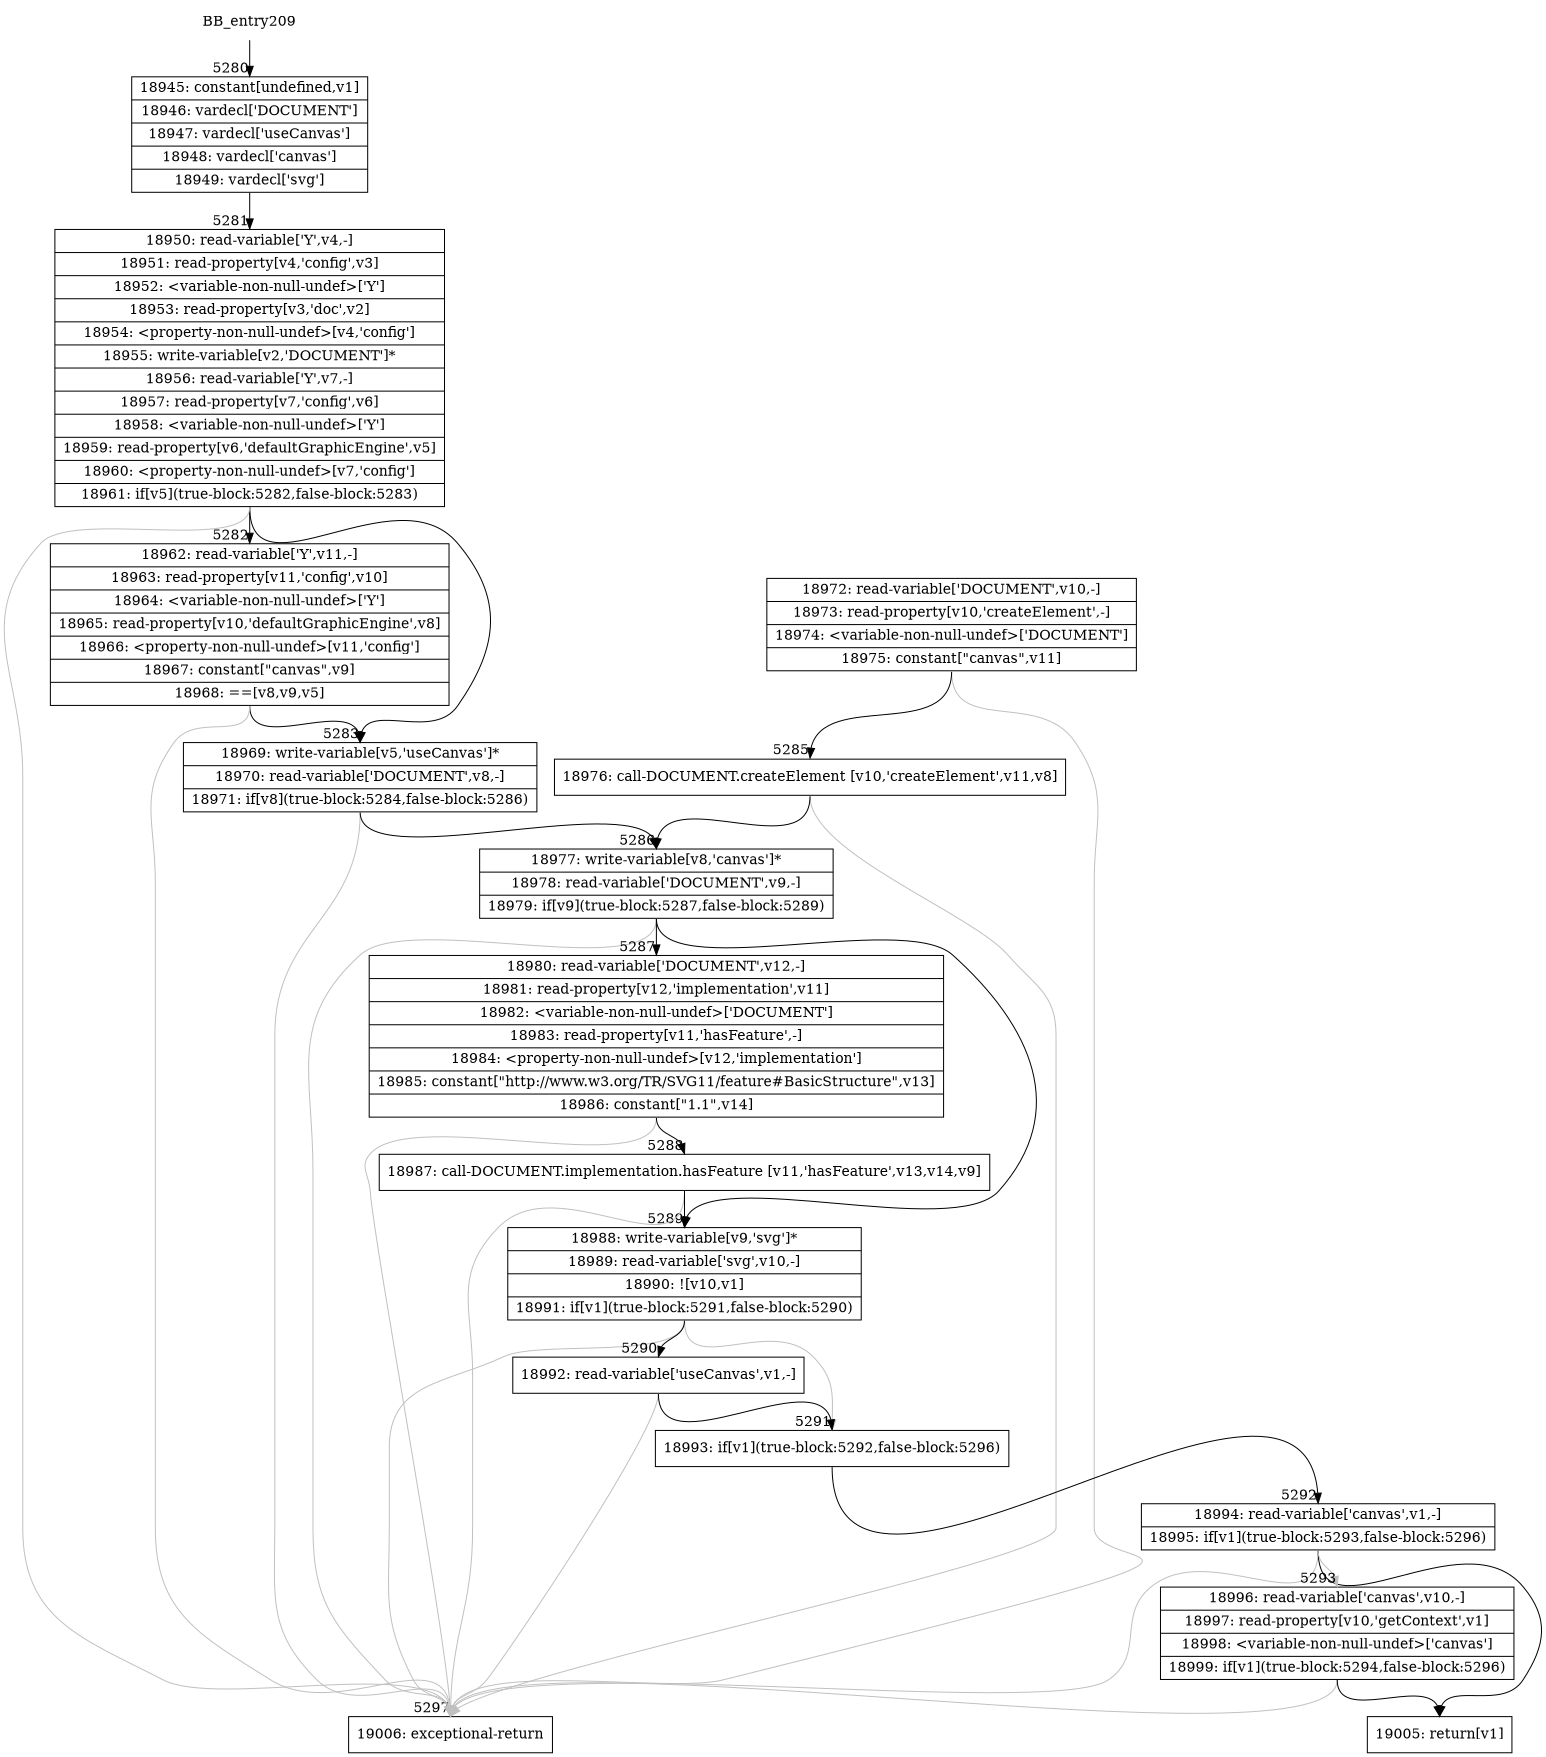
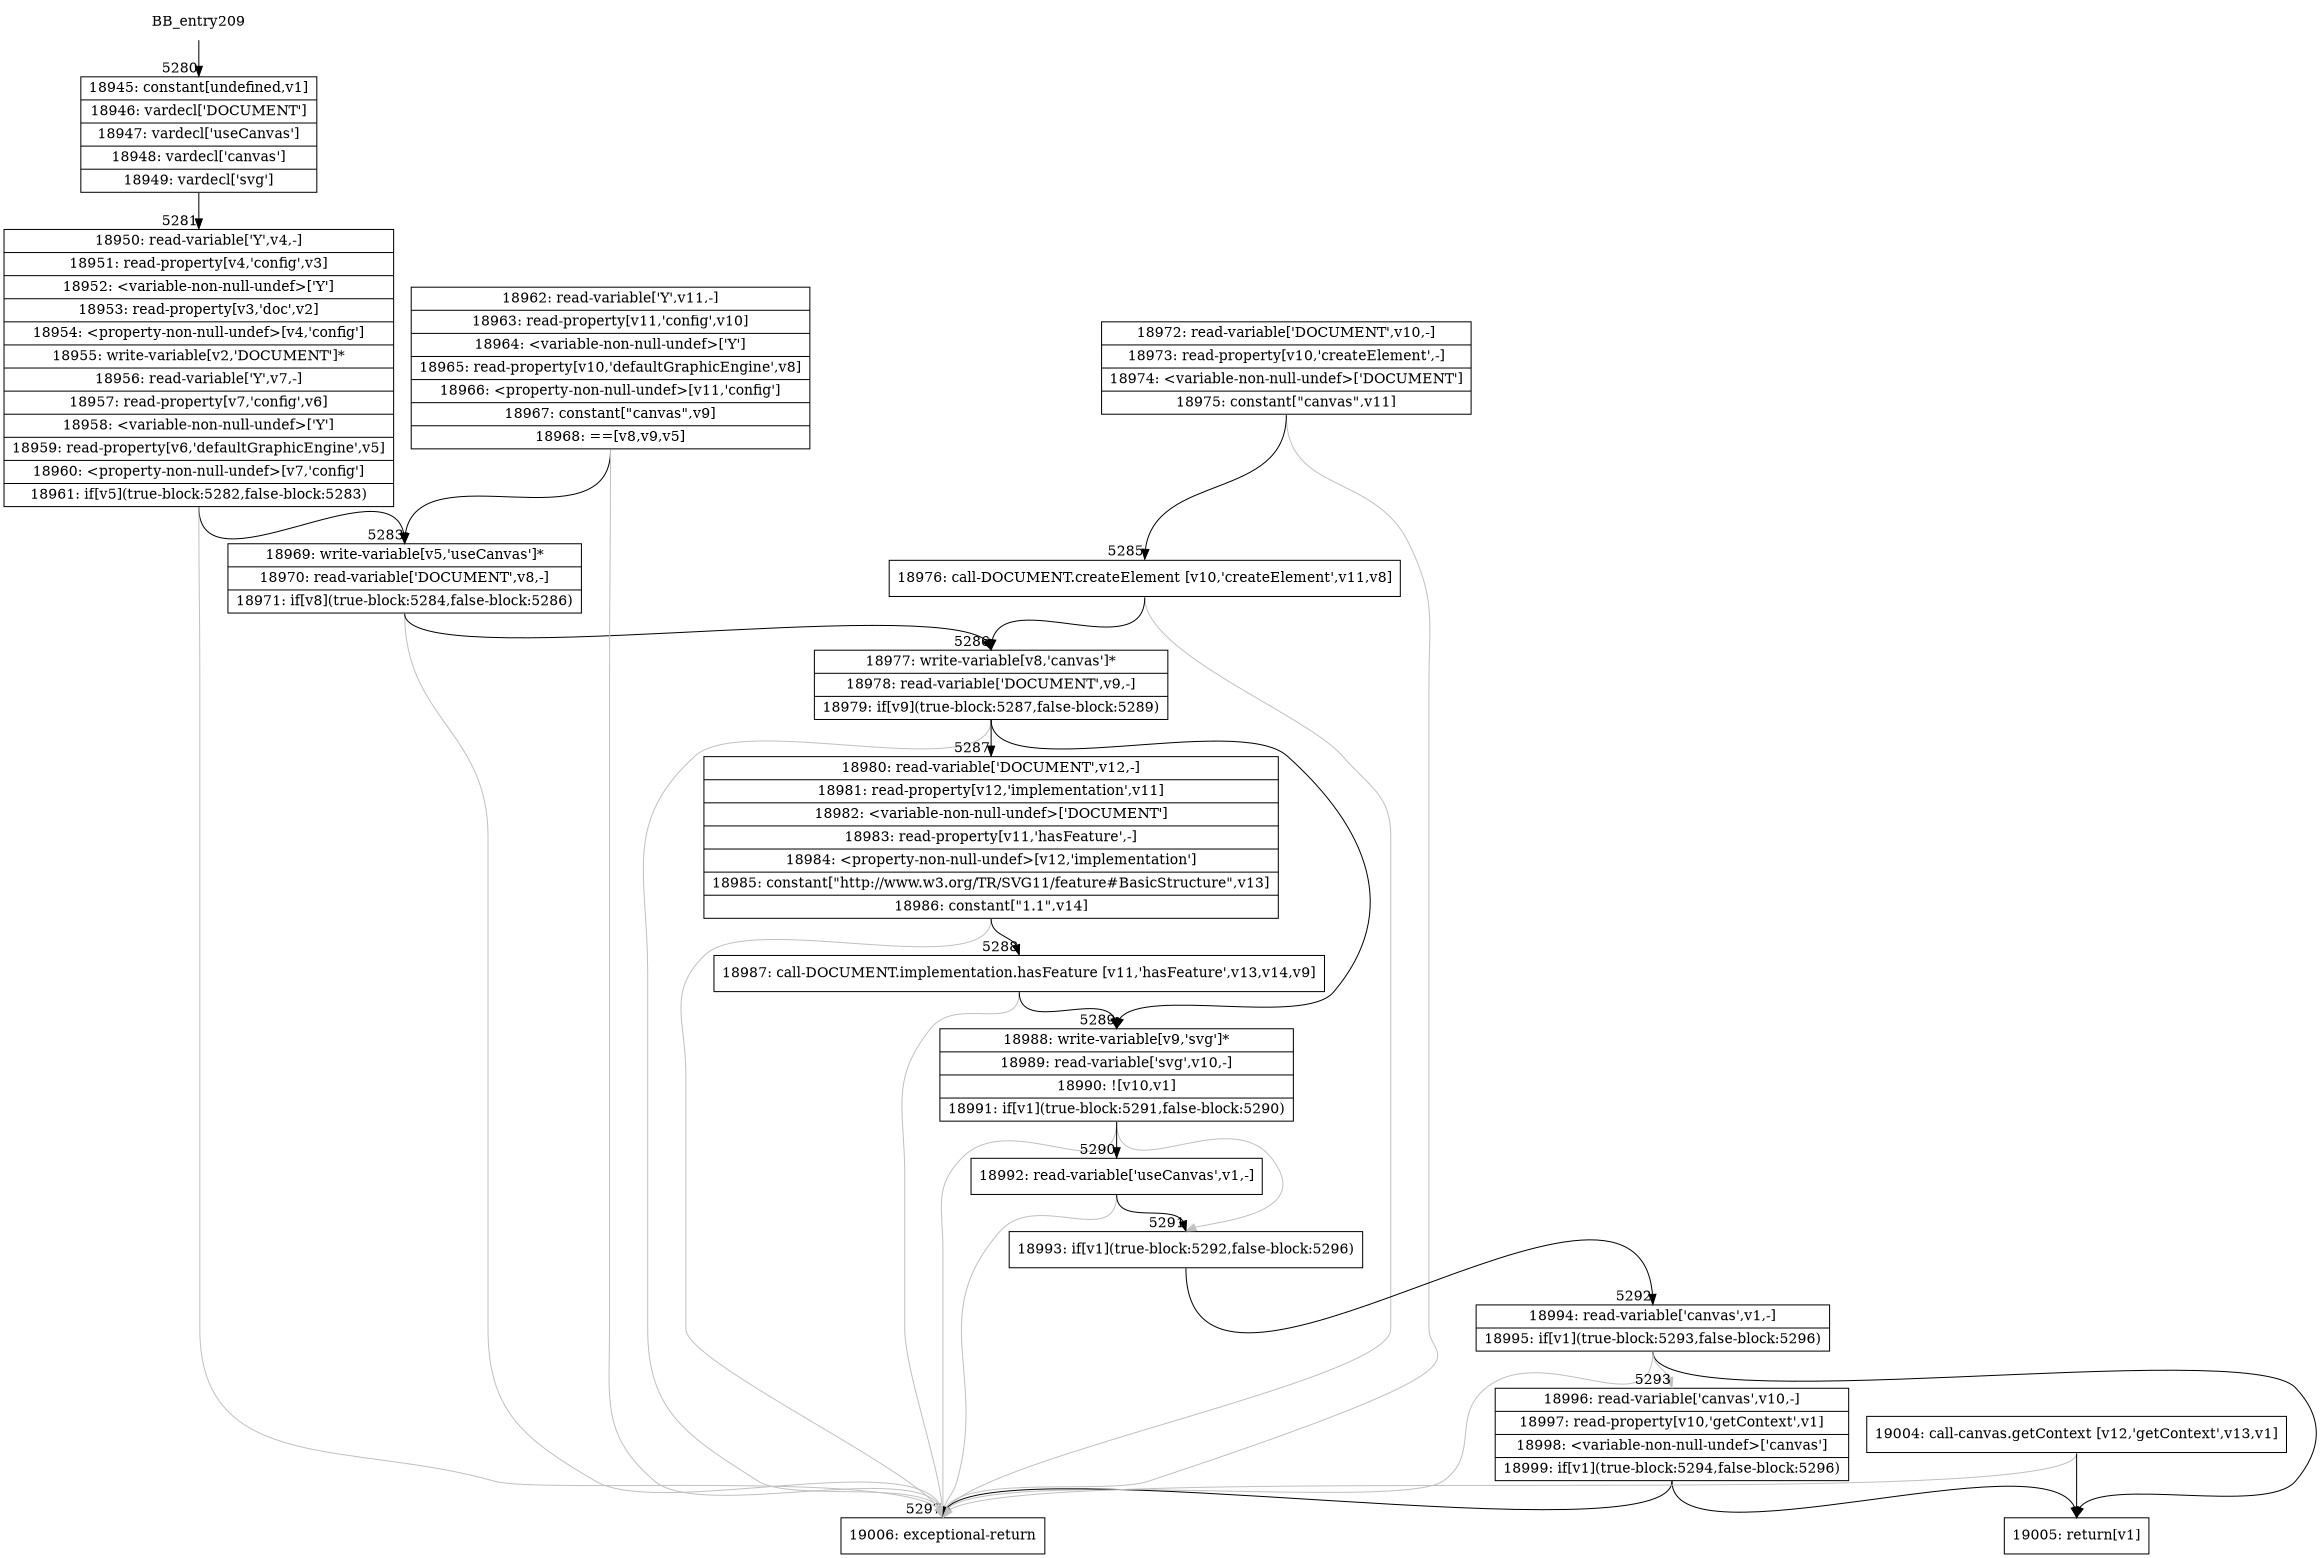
edge "18950: read-variable['Y',v4,-]" -> "18962: read-variable['Y',v11,-]": removed
node "19004: call-canvas.getContext [v12,'getContext',v13,v1]": added
edge "18996: read-variable['canvas',v10,-]" -> "19006: exceptional-return": color gray -> black
